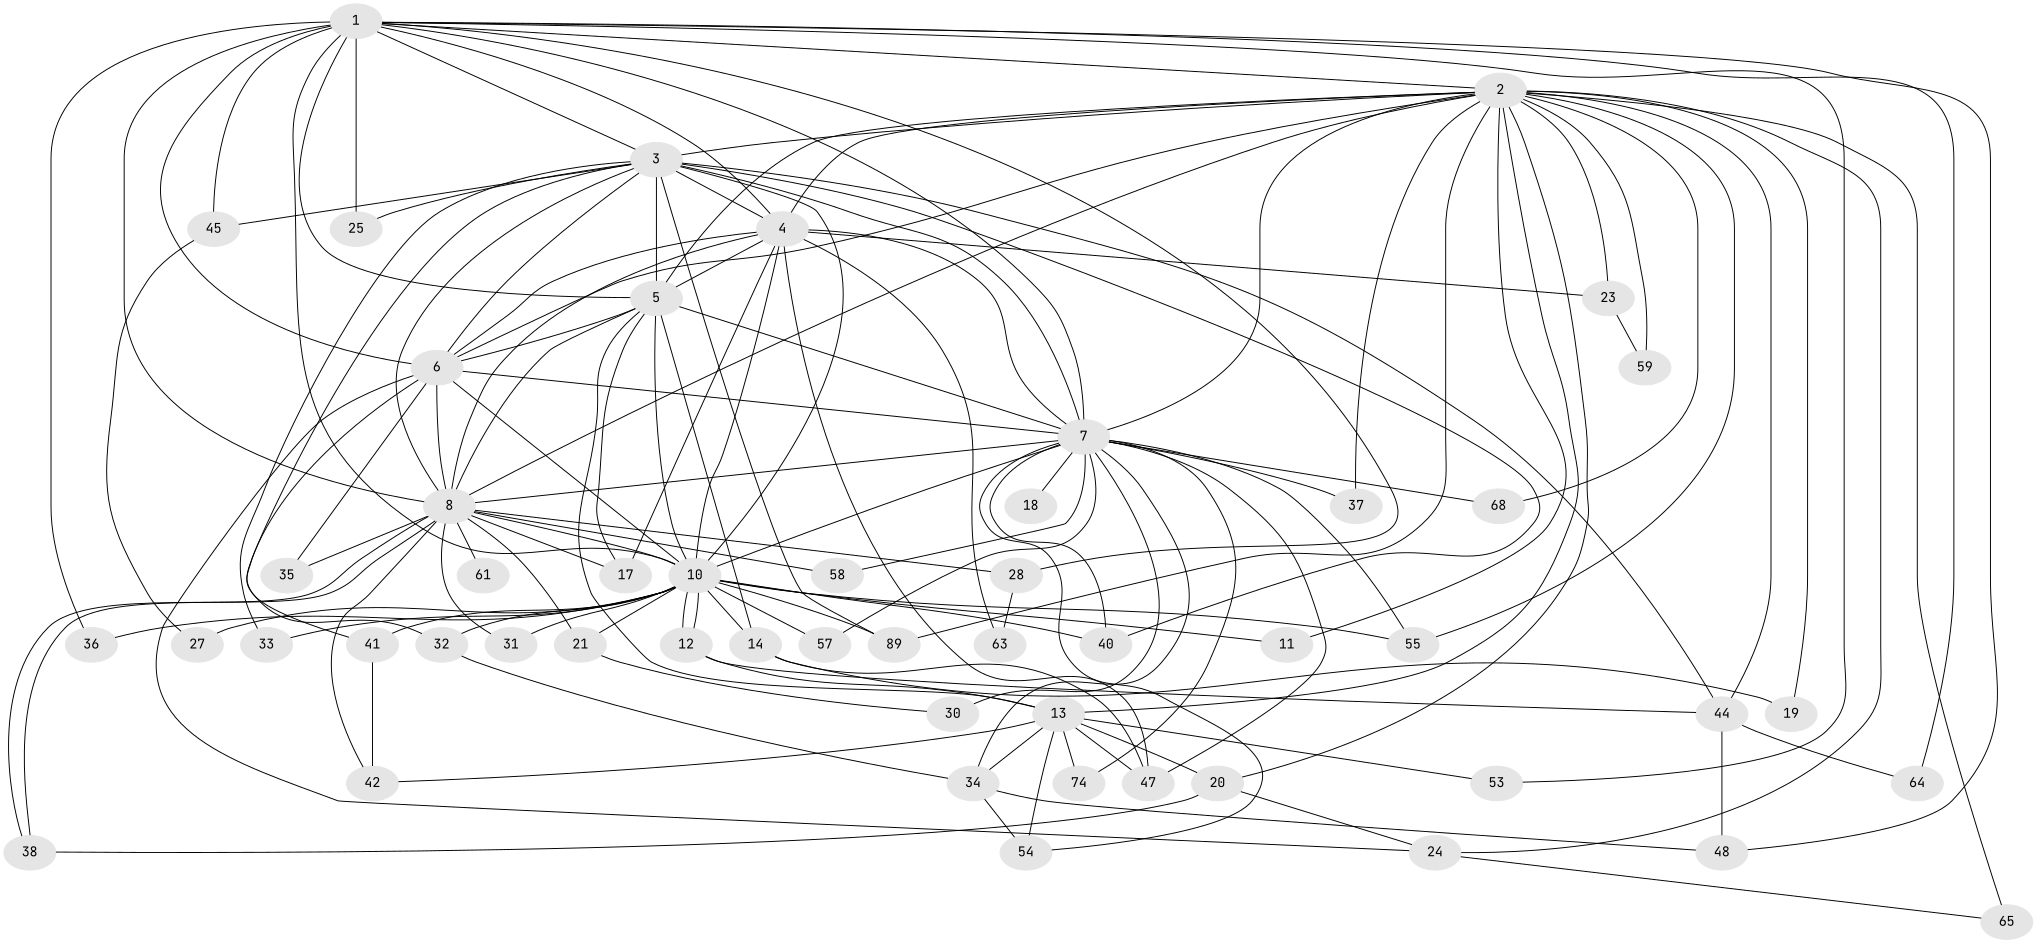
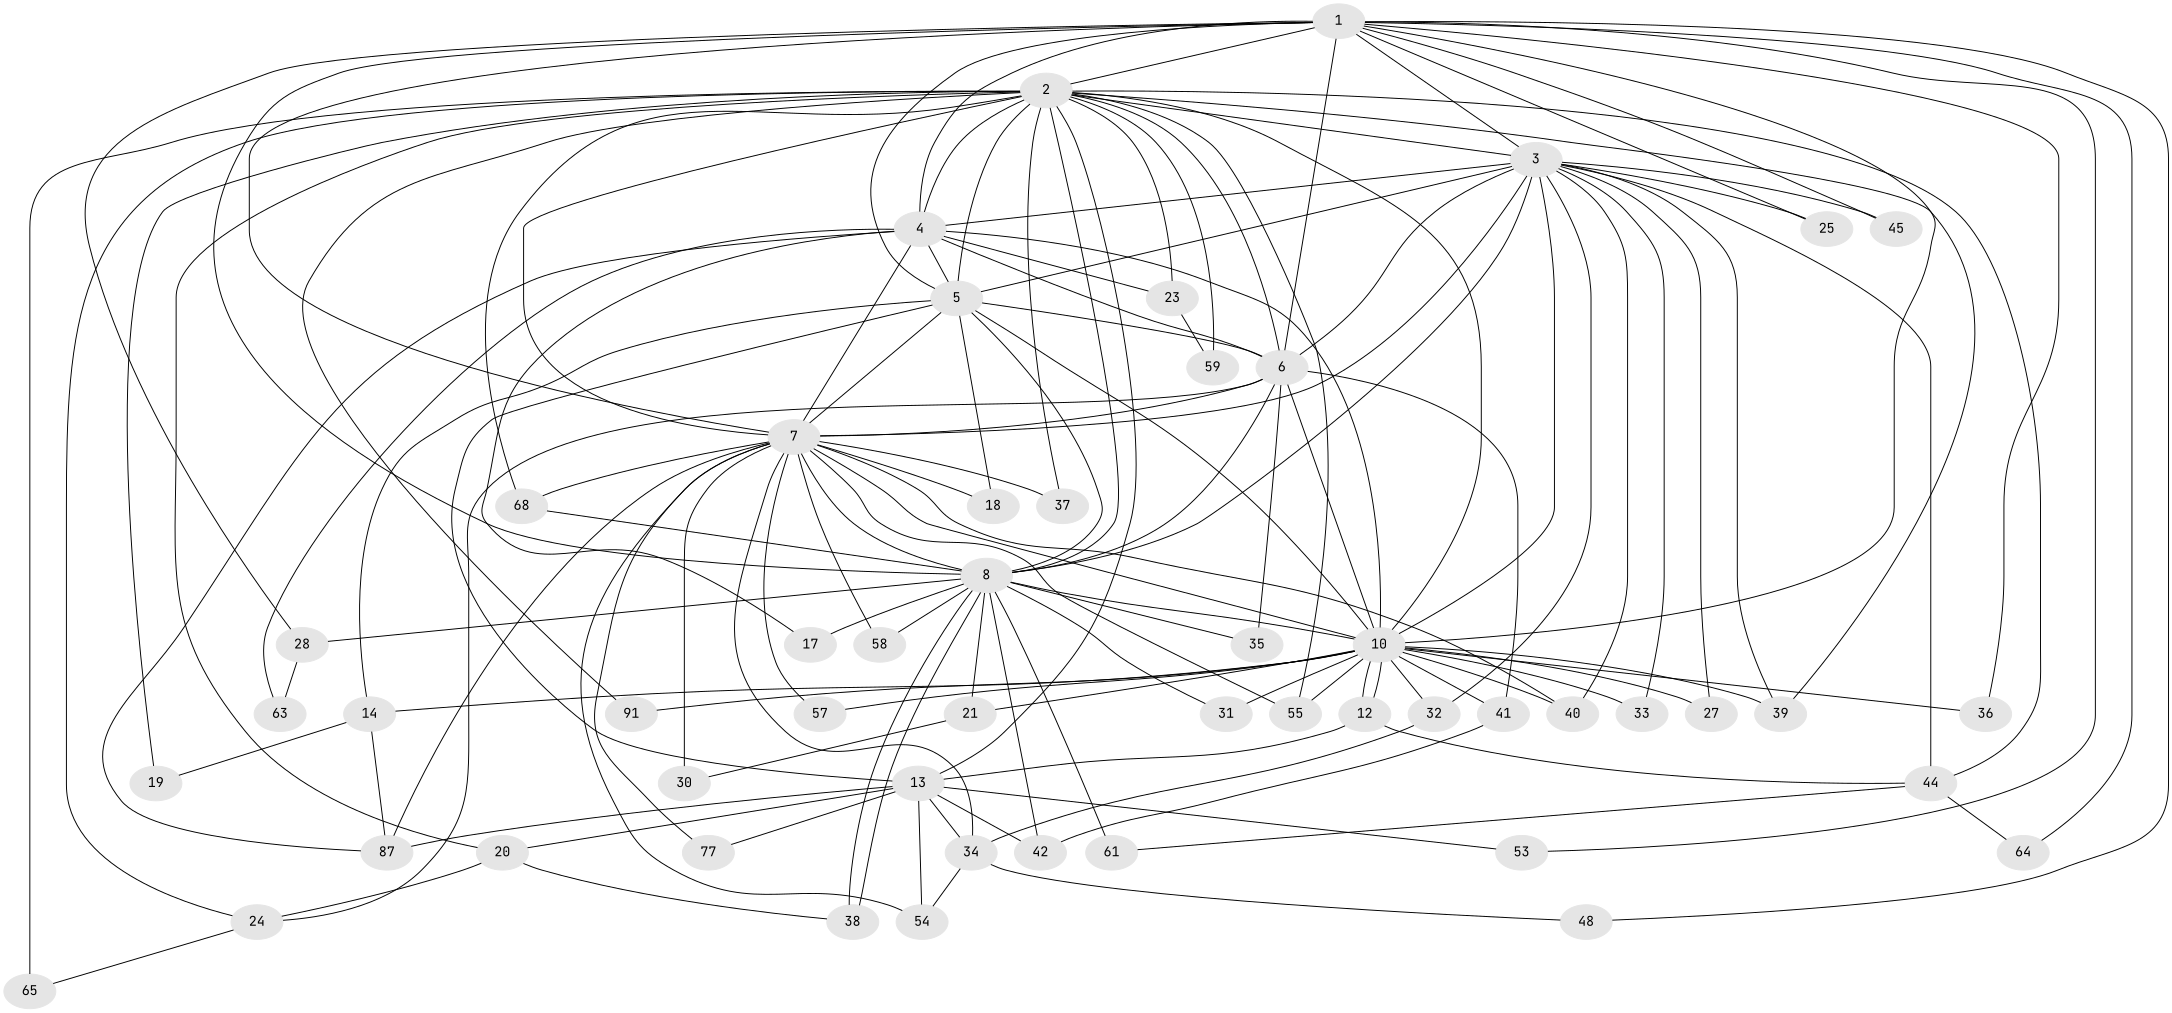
edge "2" -- "10": added
edge "4" -- "8": now "68" -- "8"
edge "45" -- "27": now "3" -- "27"
edge "5" -- "17": now "5" -- "18"
node "89": label "89" -> "39"
node "11": label "11" -> "91"
node "74": label "74" -> "77"
node "47": label "47" -> "87"
edge "44" -- "48": now "44" -- "61"
